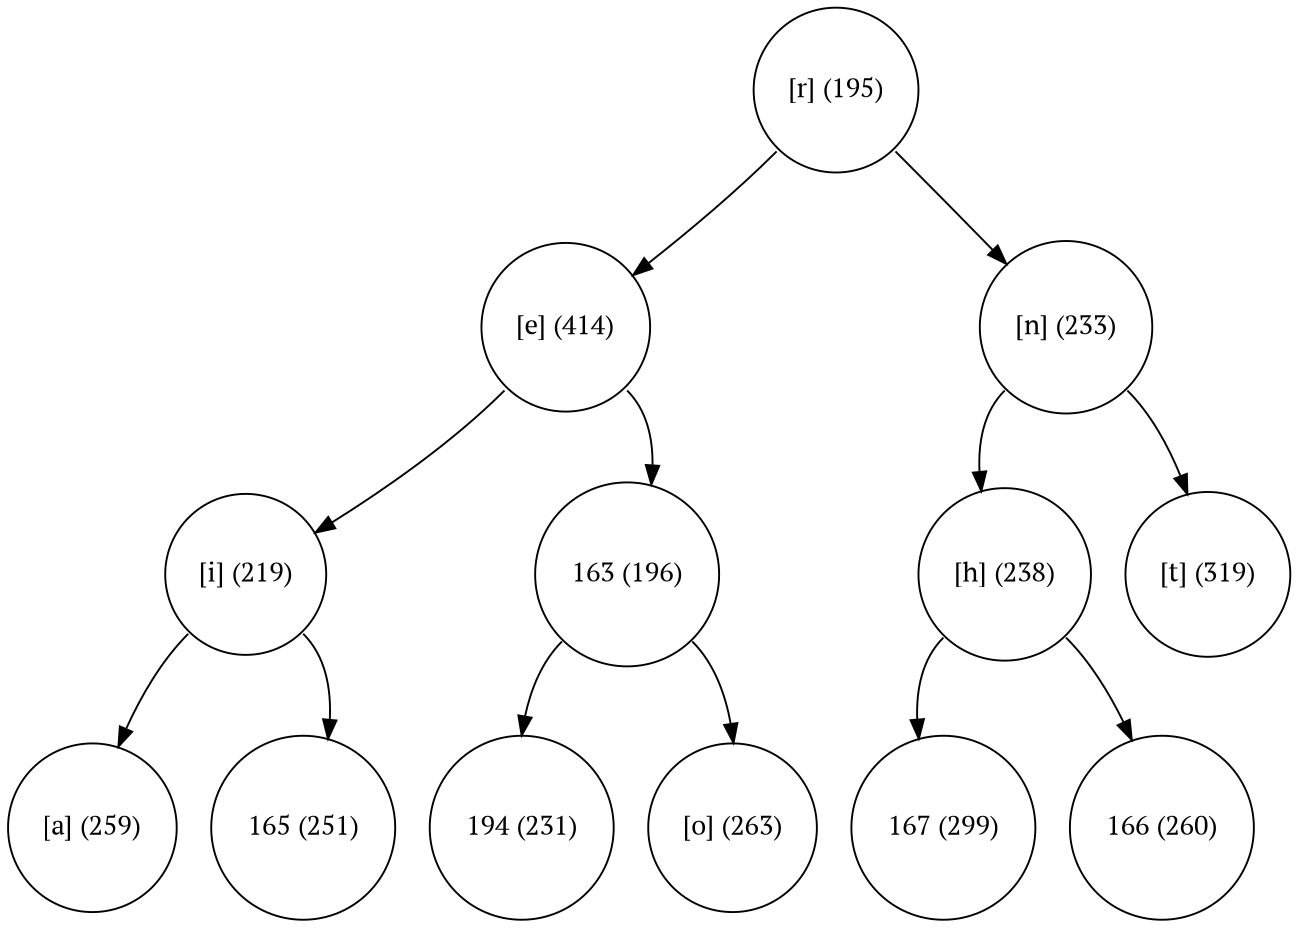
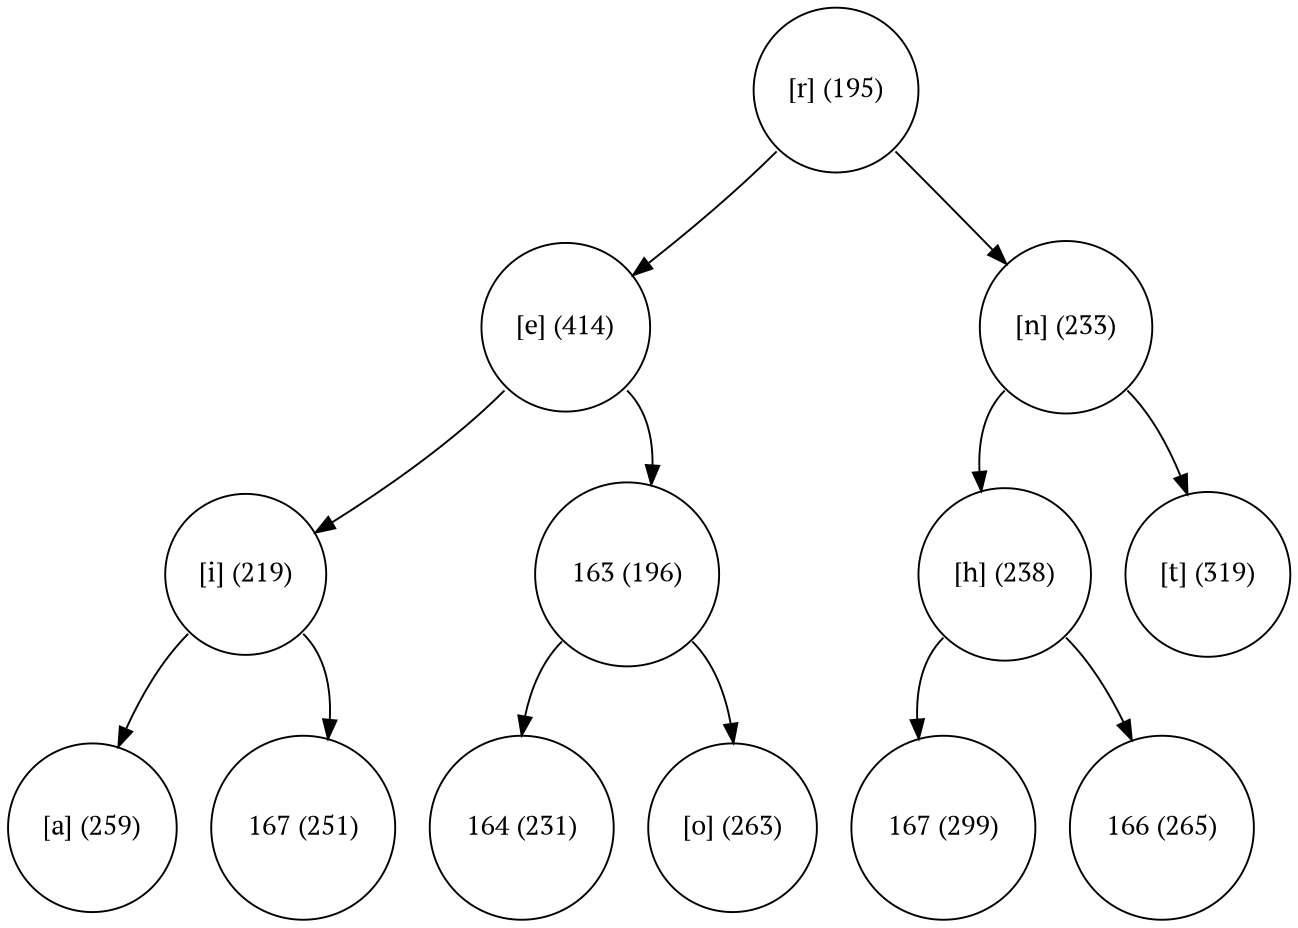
node "165 (251)": label "165 (251)" -> "167 (251)"
node "194 (231)": label "194 (231)" -> "164 (231)"
node "166 (260)": label "166 (260)" -> "166 (265)"
